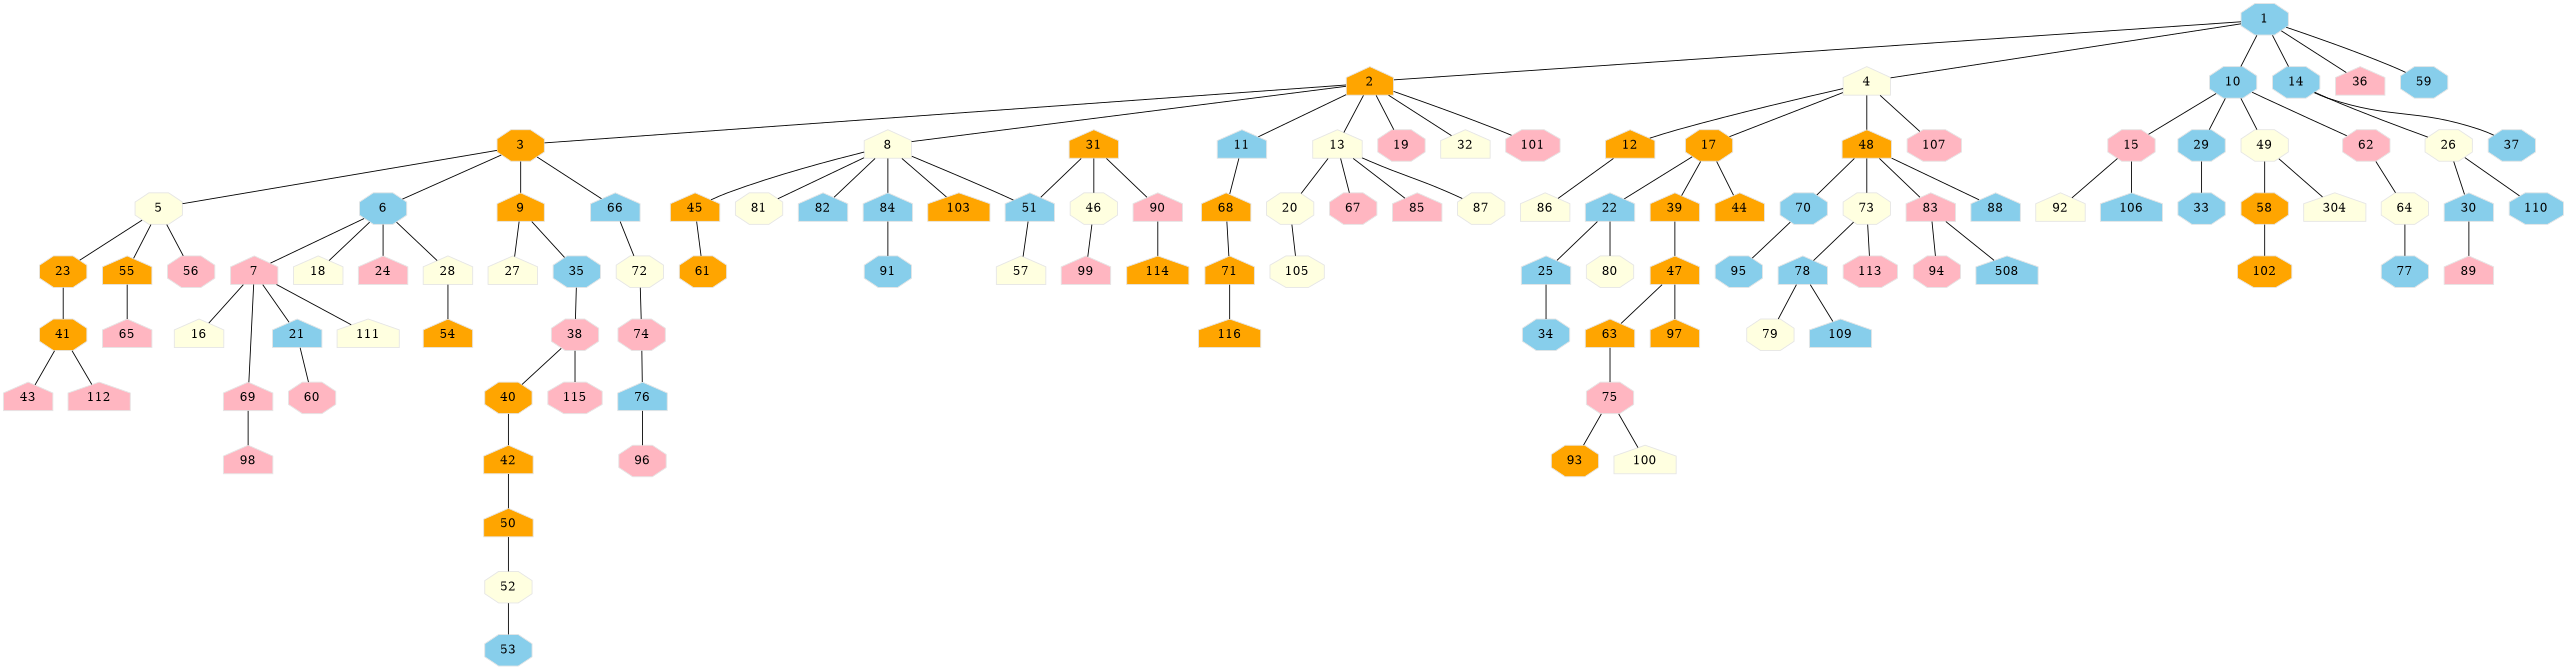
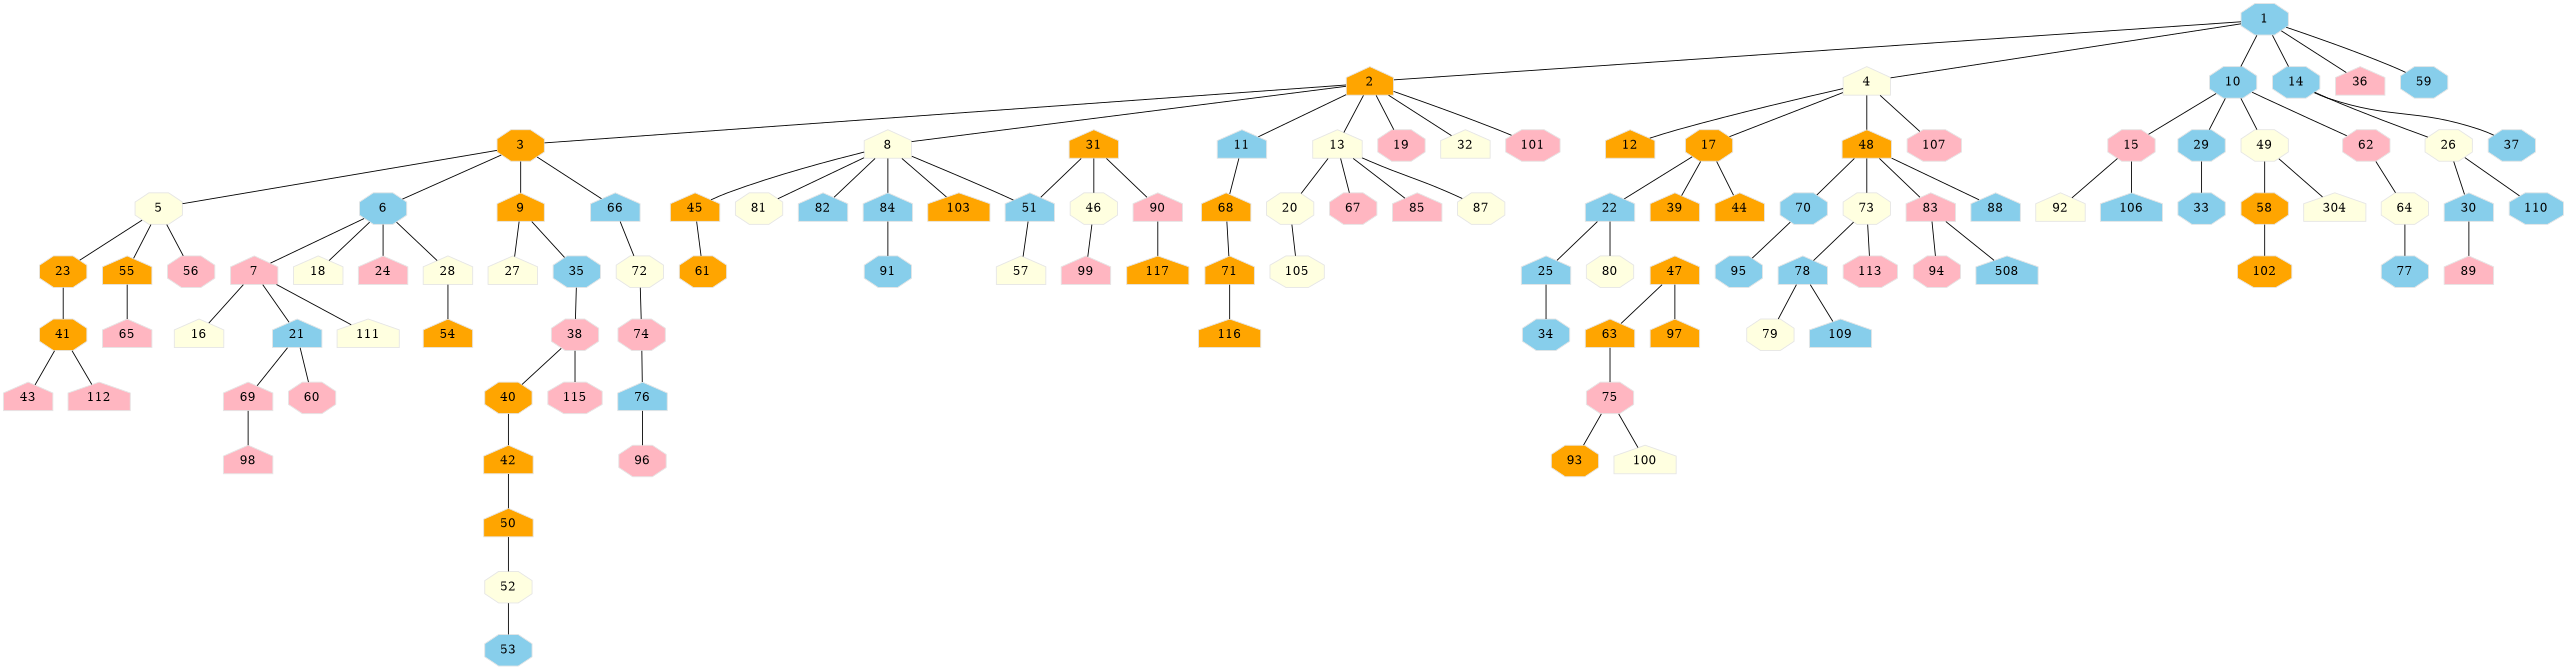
node "86": removed
edge "39" -- "47": removed
node "114": label "114" -> "117"
edge "7" -- "69": now "21" -- "69"
